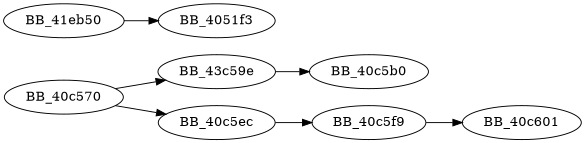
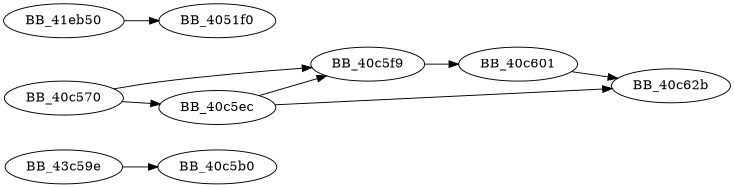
node "BB_4051f3": label "BB_4051f3" -> "BB_4051f0"
edge "BB_40c570" -> "BB_43c59e": now "BB_40c570" -> "BB_40c5f9"
node "BB_40c62b": added
